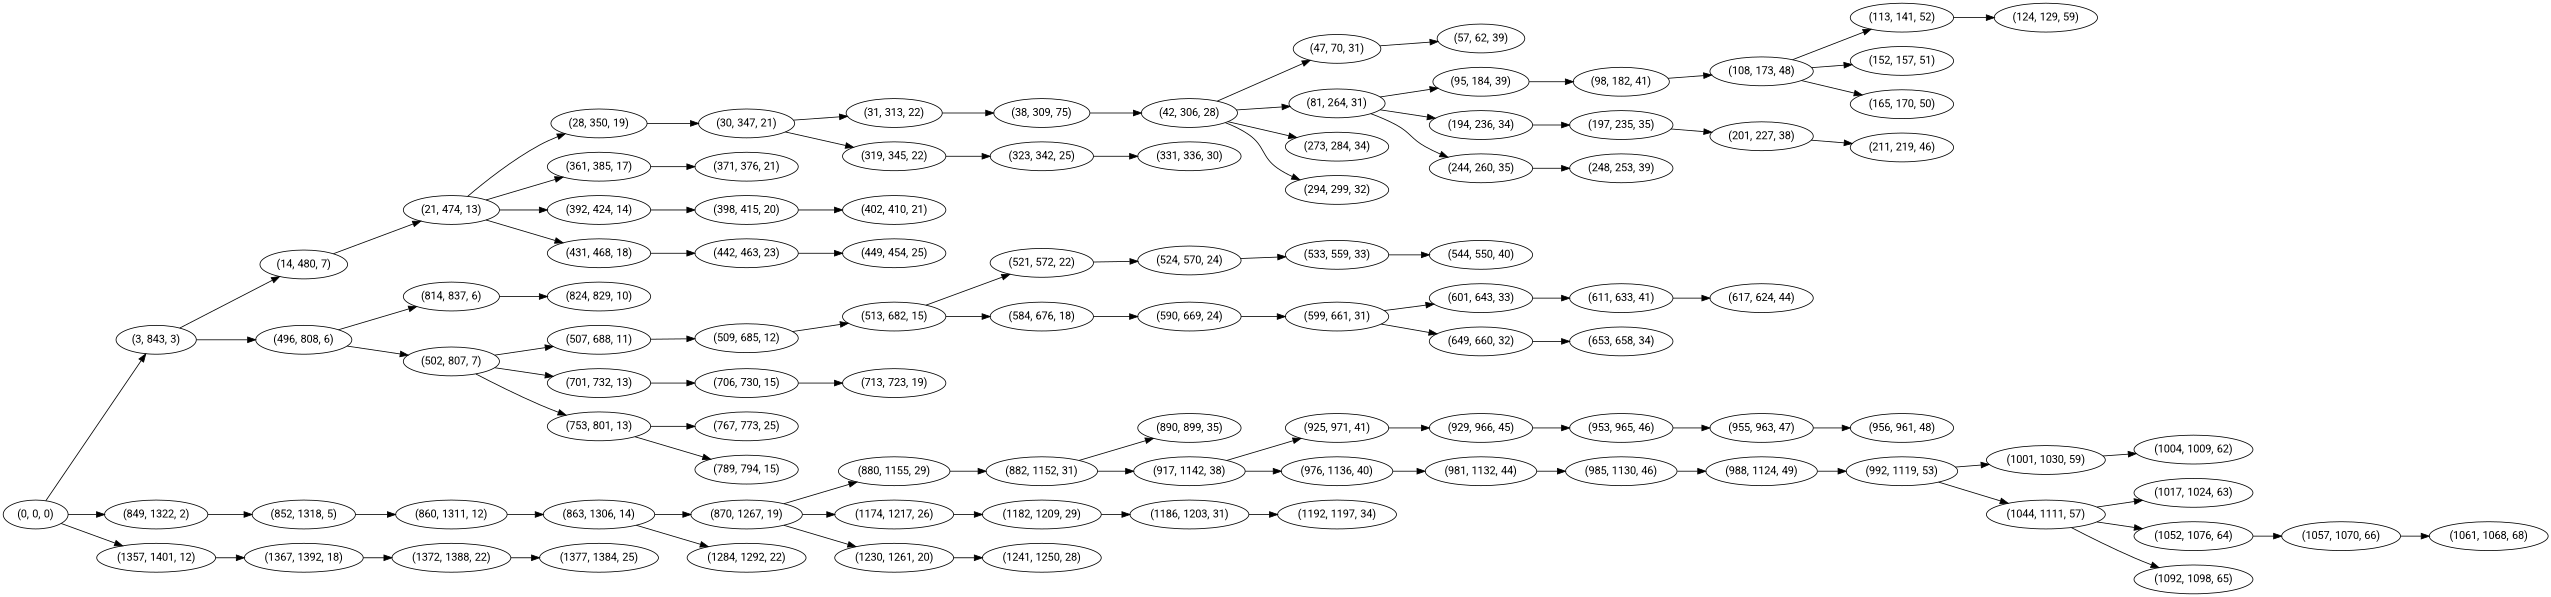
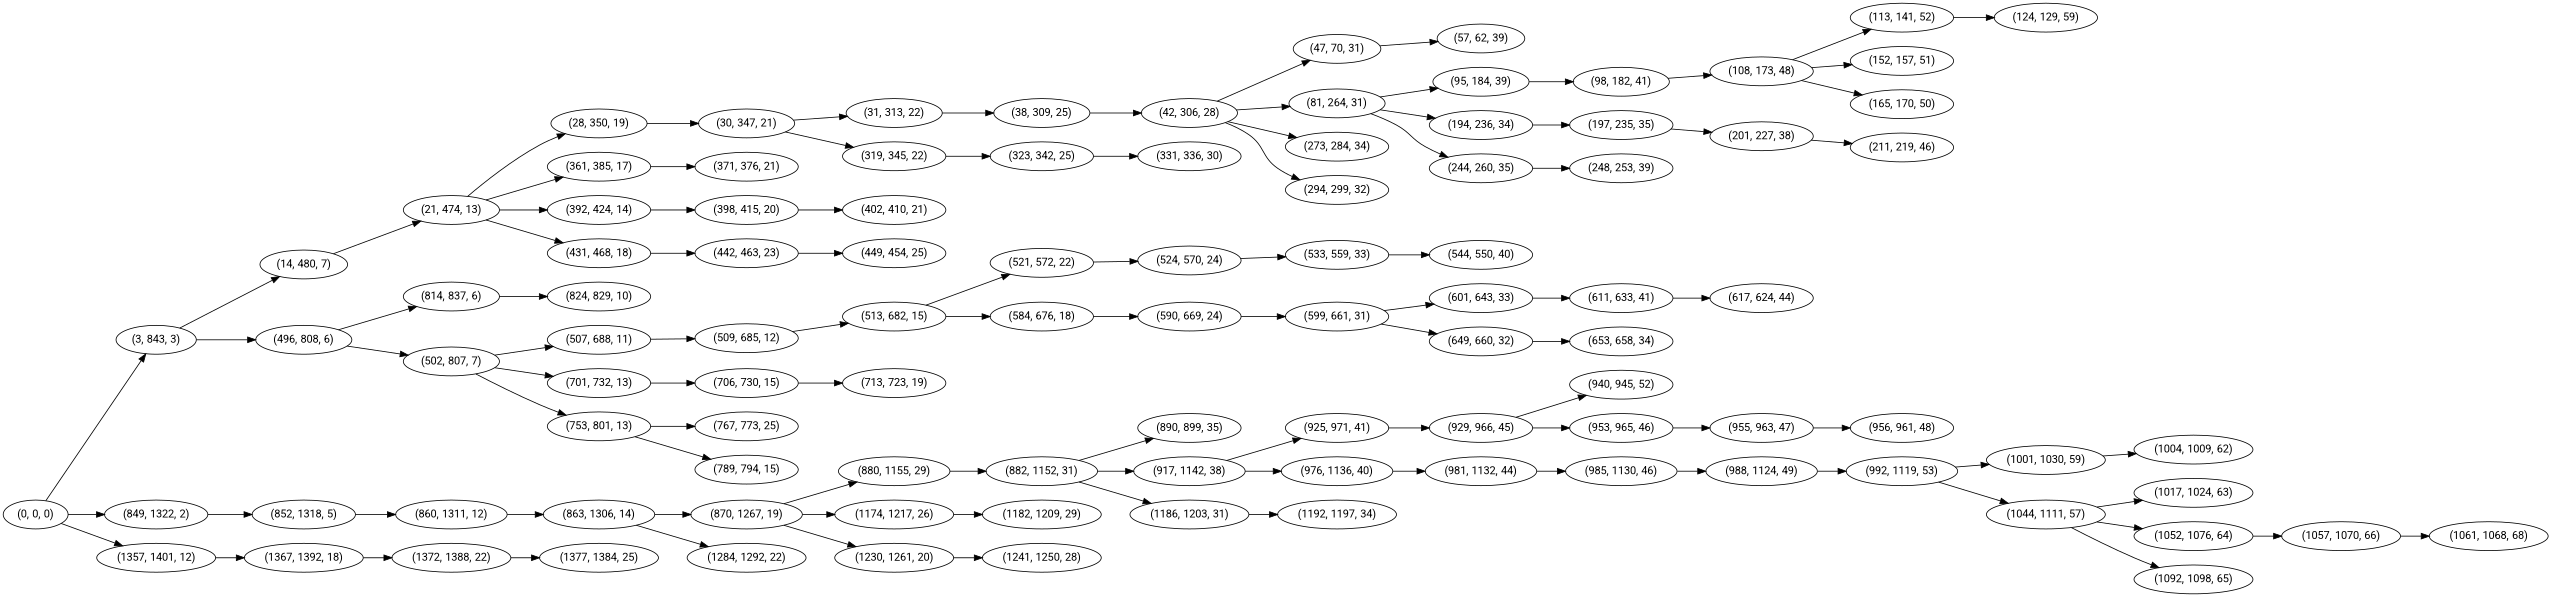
node "(38, 309, 75)": label "(38, 309, 75)" -> "(38, 309, 25)"
node "(940, 945, 52)": added
edge "(1182, 1209, 29)" -> "(1186, 1203, 31)": now "(882, 1152, 31)" -> "(1186, 1203, 31)"
